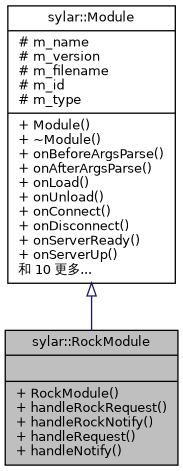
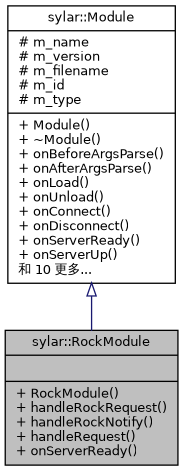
node "sylar::RockModule": text "+ handleNotify()" -> "+ onServerReady()"
